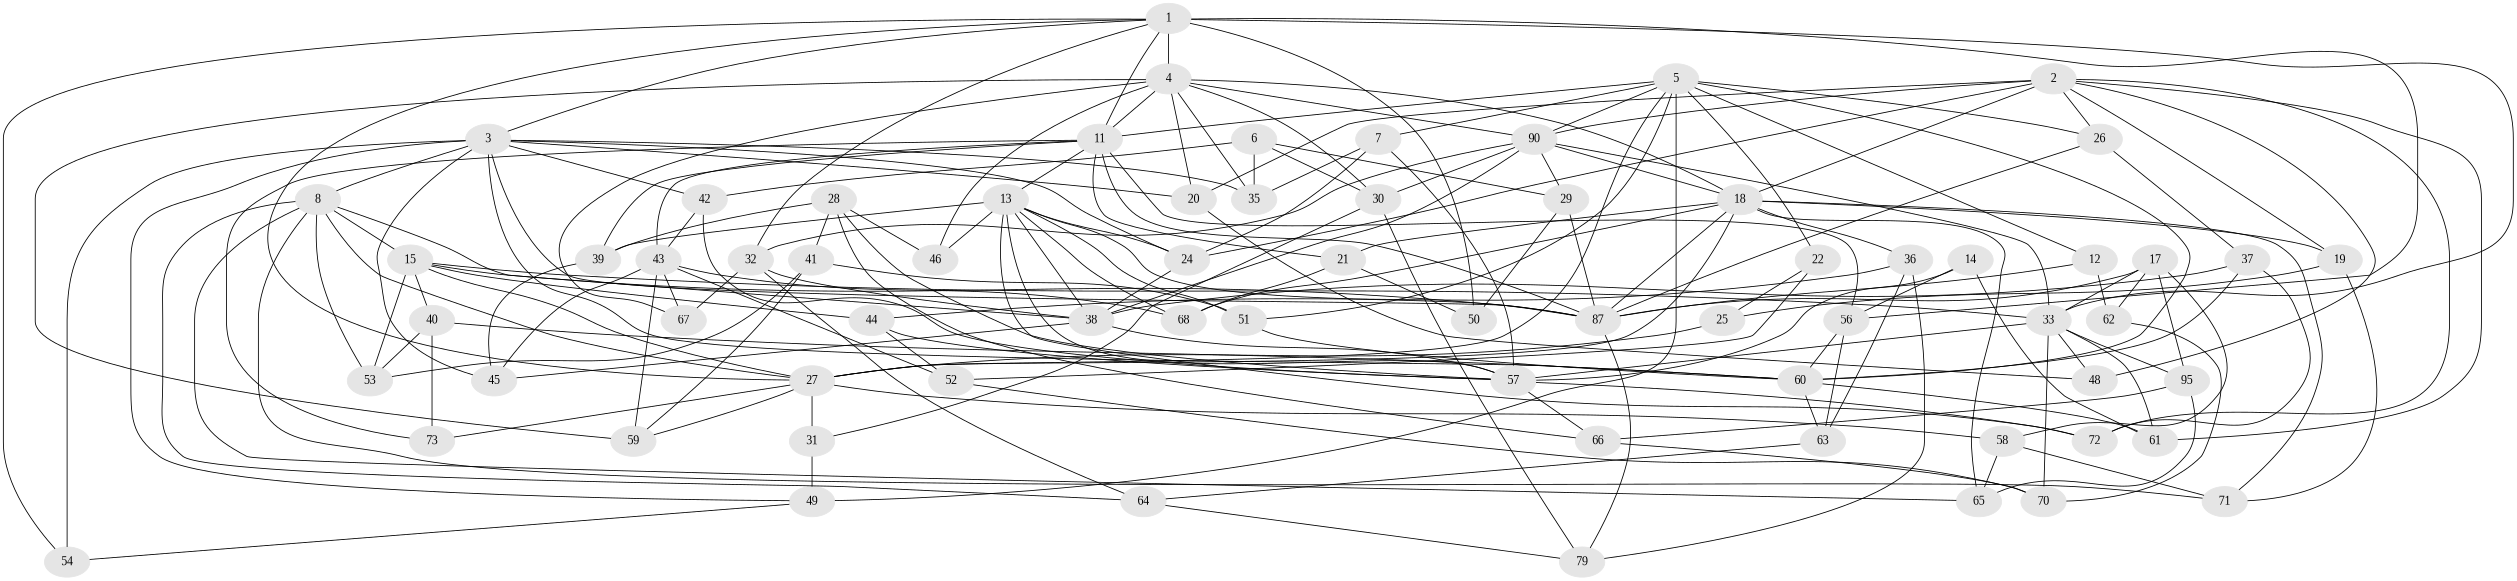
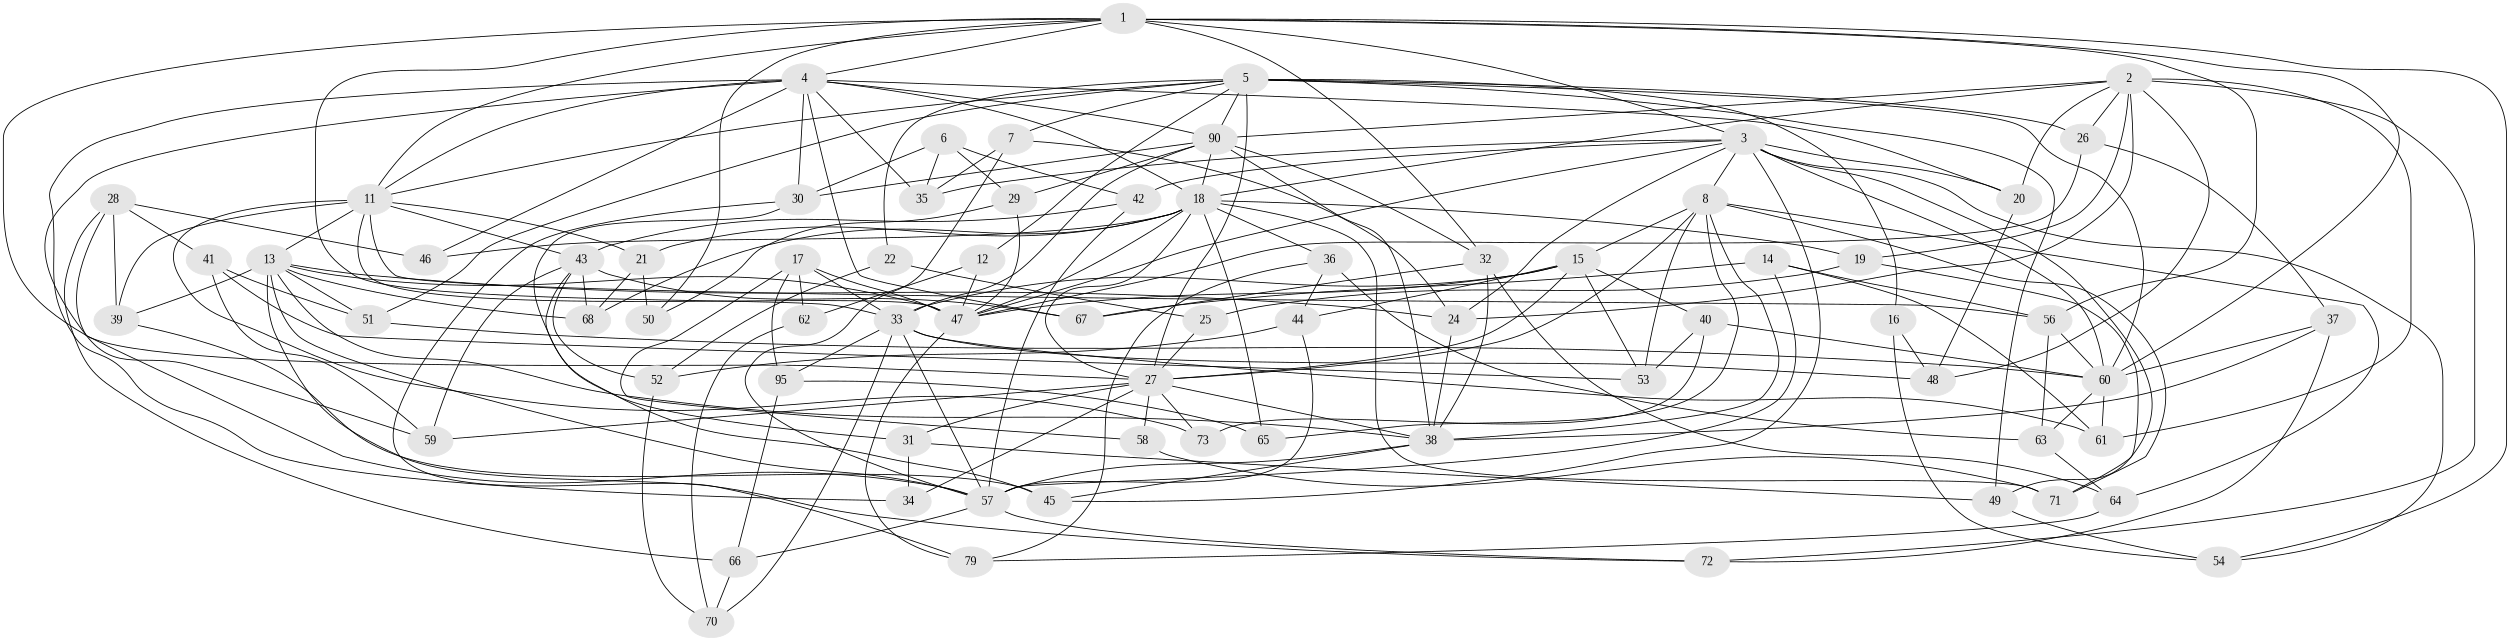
edge "1" -- "60": added
edge "13" -- "46": now "18" -- "46"
edge "14" -- "67": added
node "87": label "87" -> "47"
node "16": added
edge "27" -- "38": added
edge "58" -- "65": removed
node "34": added
